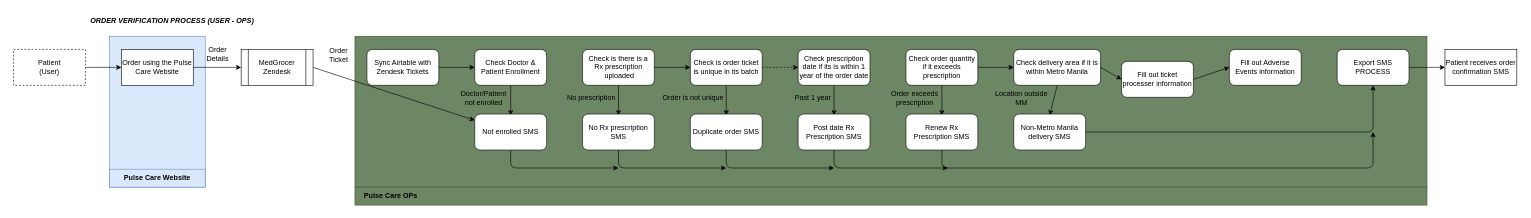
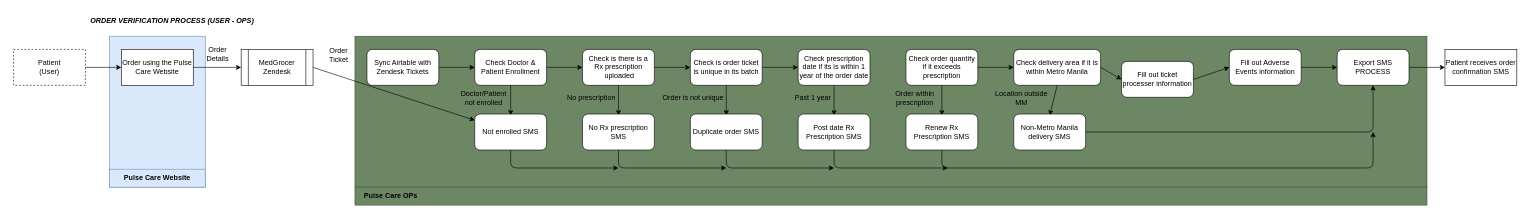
edge "Check Doctor & Patient Enrollment" -> "Check is there is a Rx prescription uploaded": added
edge "Check is order ticket is unique in its batch" -> "Check prescription date if its is within 1 year of the order date": style dashed -> solid
edge "Fill out Adverse Events information" -> "Export SMS PROCESS": added
node "Order exceeds prescription": label "Order exceeds prescription" -> "Order within prescription"
